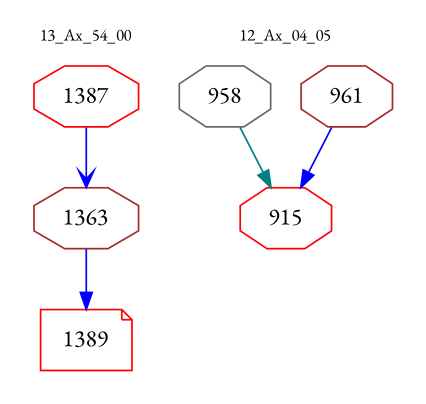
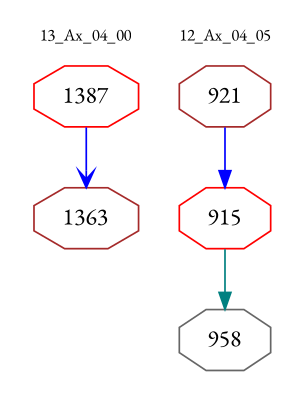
cluster "13_Ax_54_00": label "13_Ax_54_00" -> "13_Ax_04_00"
node "961": label "961" -> "921"
edge "958" -> "915": reversed
node "1389": removed
